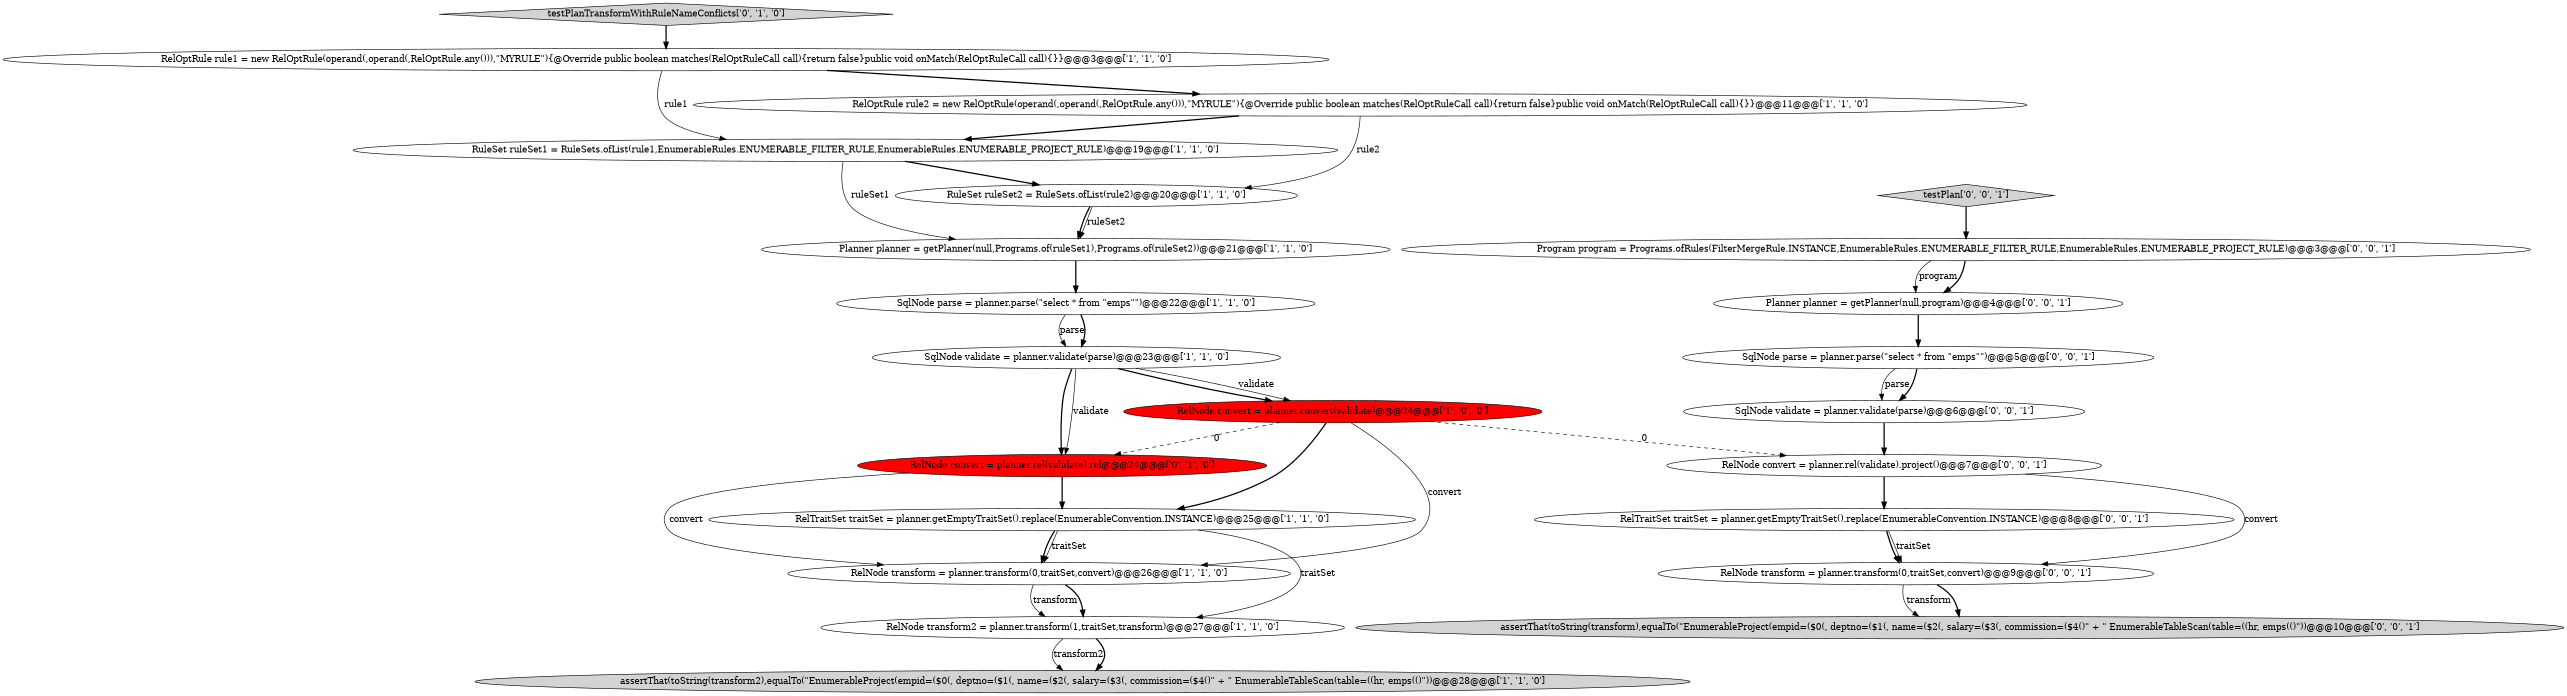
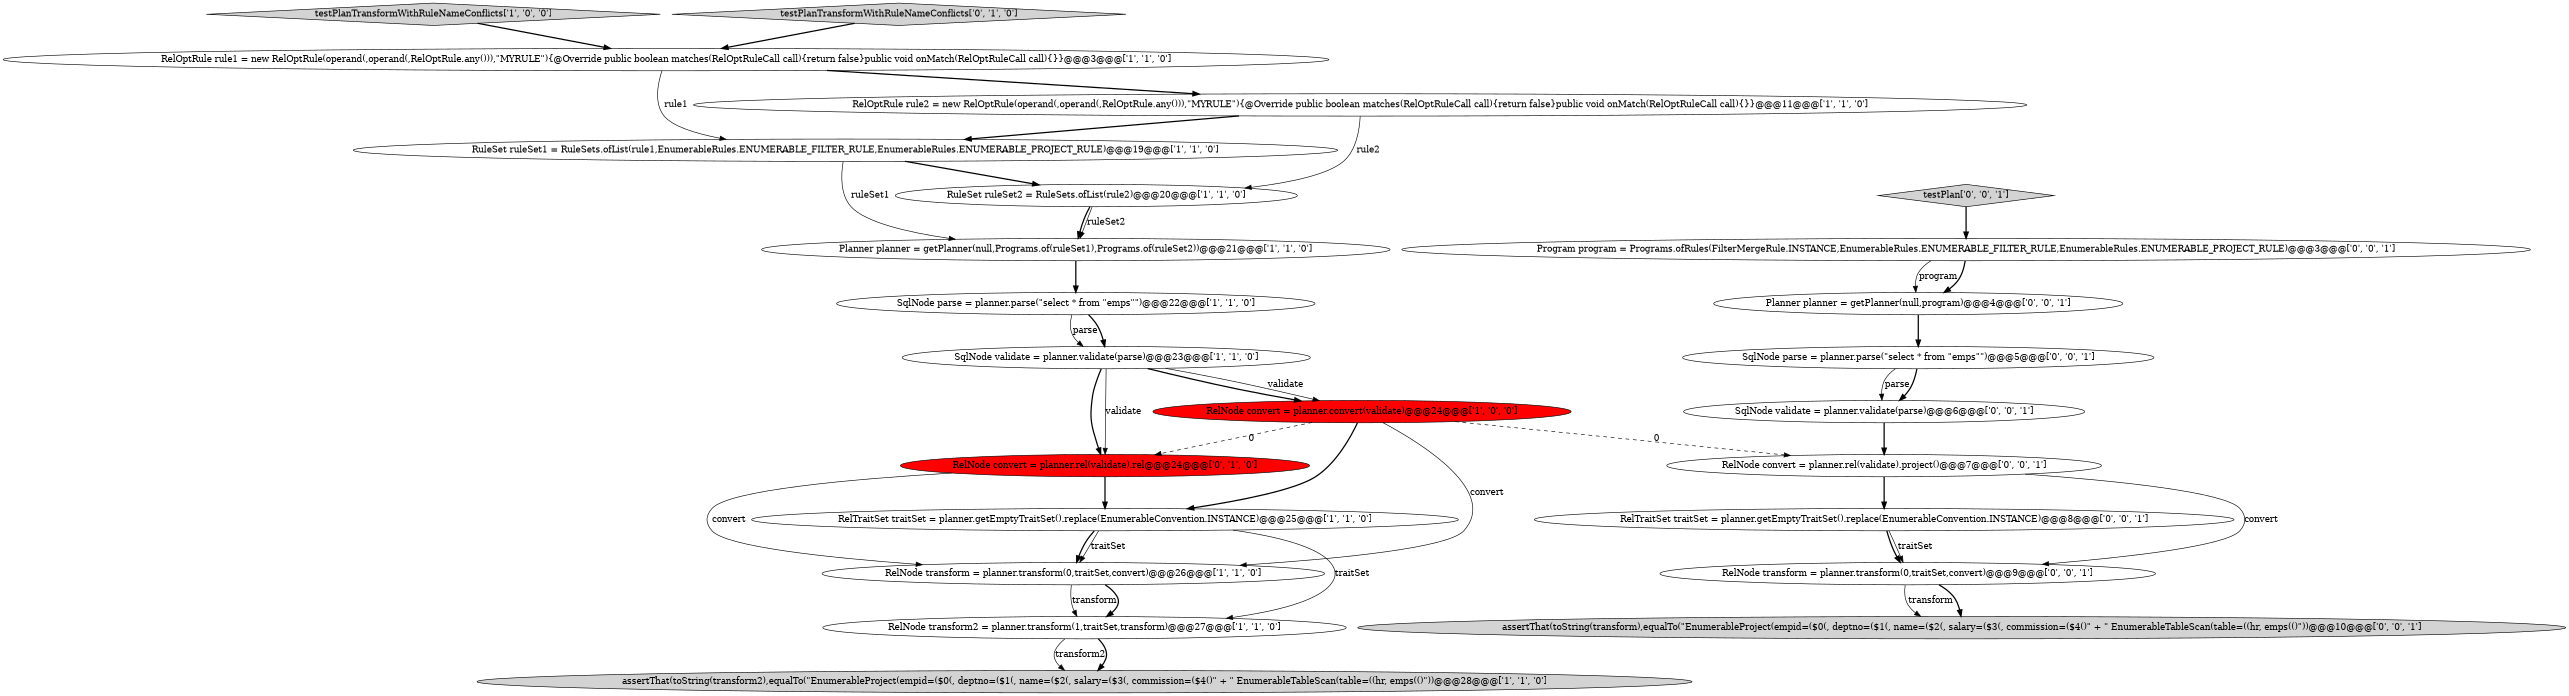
node "testPlanTransformWithRuleNameConflicts['1', '0', '0']": added
